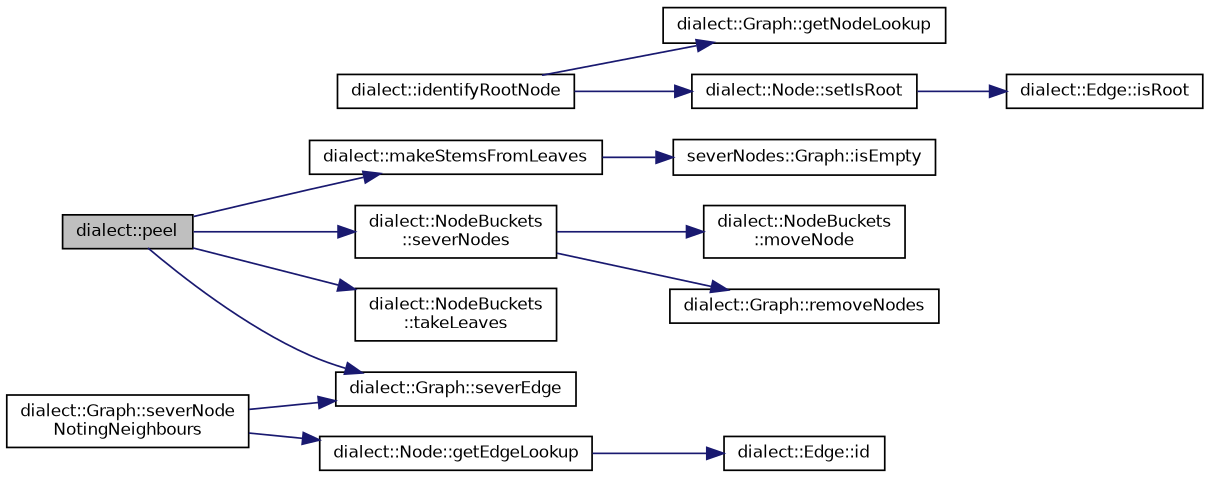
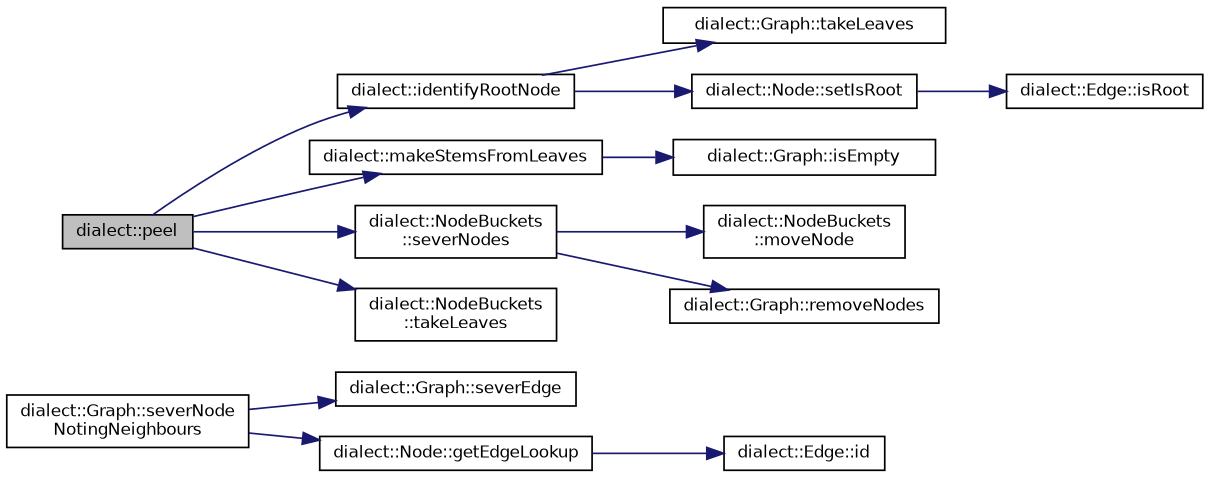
node "dialect::Graph::getNodeLookup": label "dialect::Graph::getNodeLookup" -> "dialect::Graph::takeLeaves"
node "severNodes::Graph::isEmpty": label "severNodes::Graph::isEmpty" -> "dialect::Graph::isEmpty"
edge "dialect::peel" -> "dialect::Graph::severEdge": now "dialect::peel" -> "dialect::identifyRootNode"
